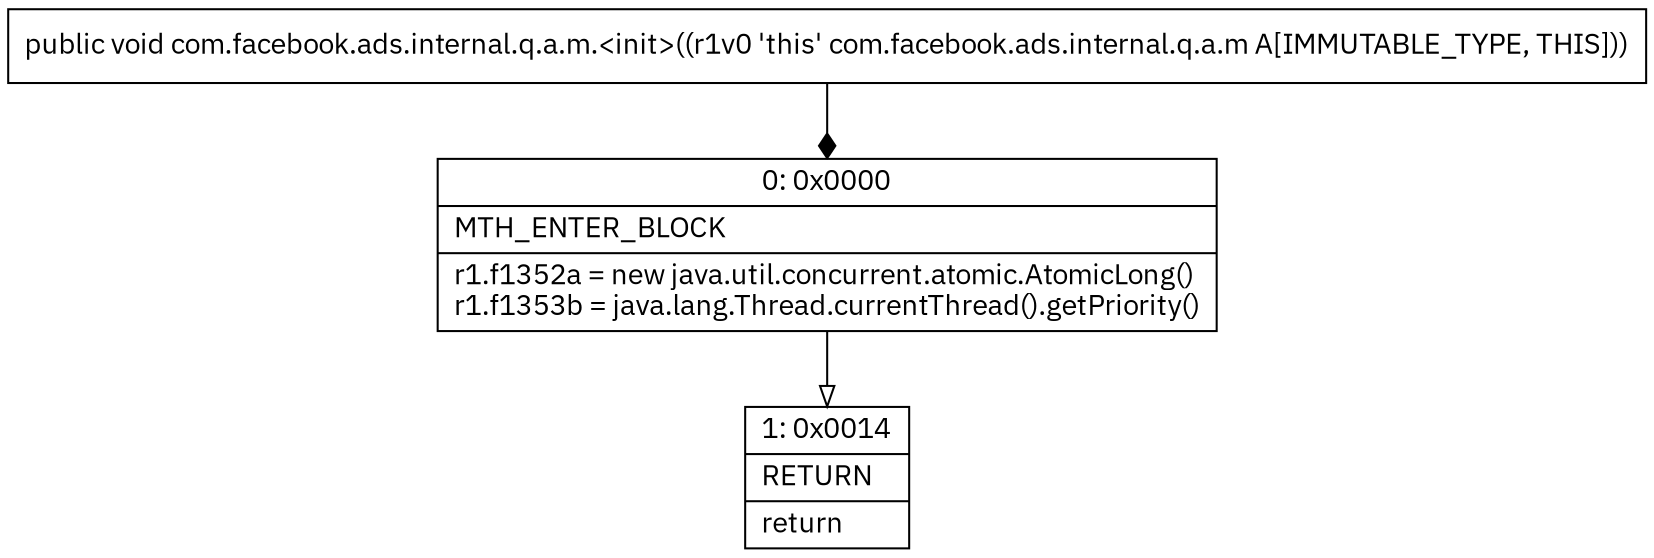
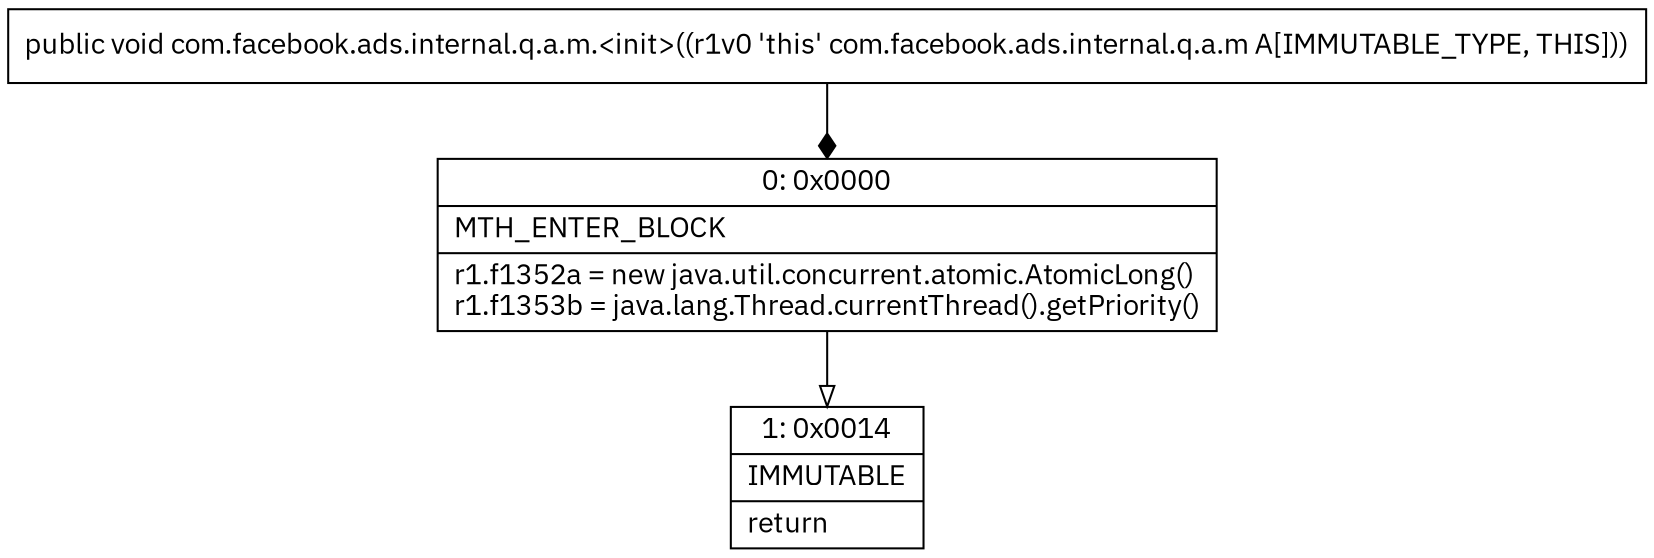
node "1: 0x0014": text "RETURN" -> "IMMUTABLE"
